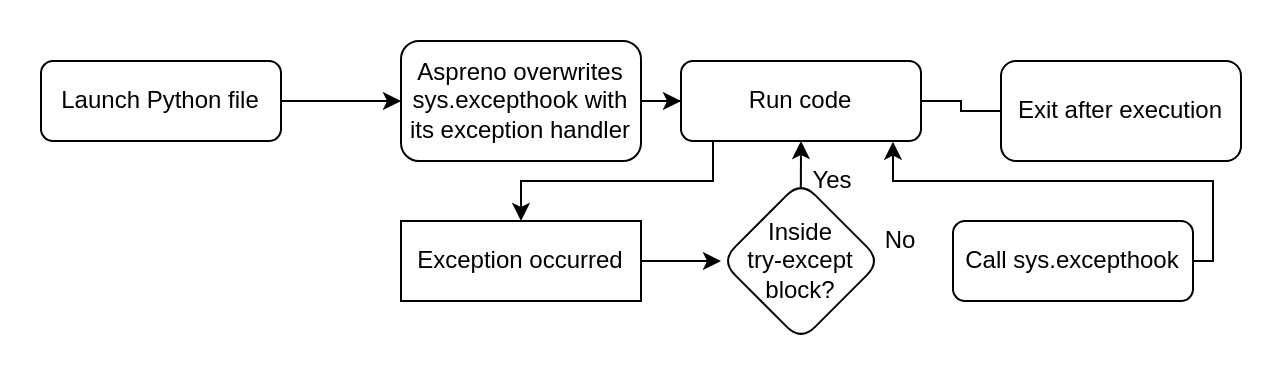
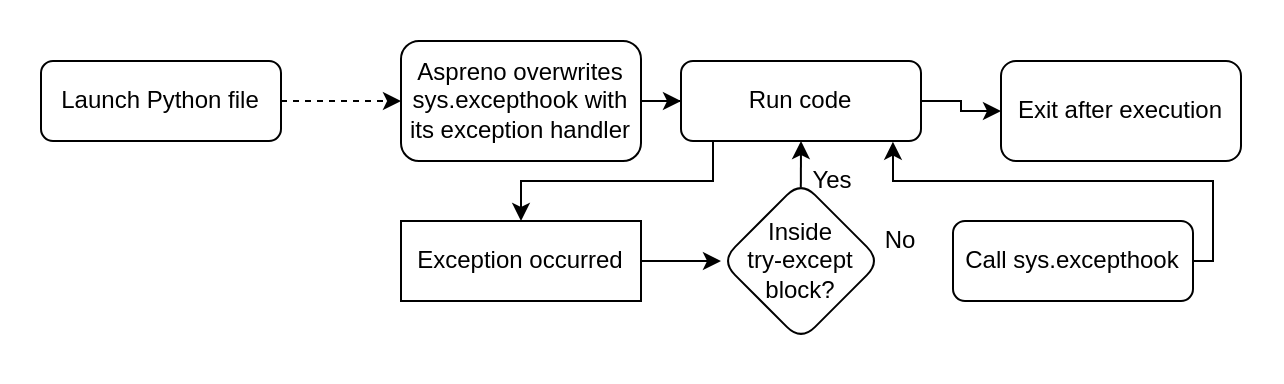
edge "Launch Python file" -> "Aspreno overwrites sys.excepthook with its exception handler": style solid -> dashed
edge "Run code" -- "Exit after execution": arrowhead none -> classic
